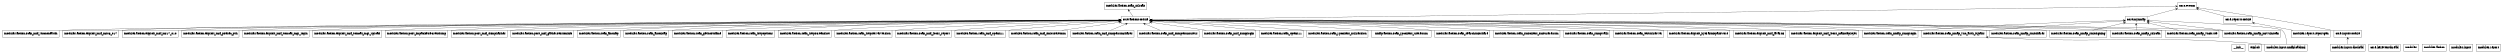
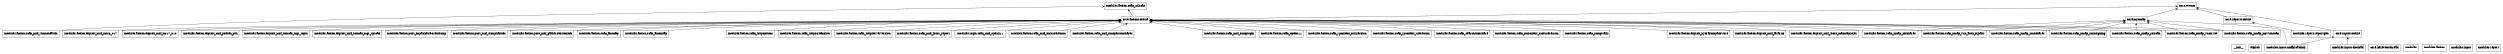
edge "modules.action.scan_msf_vncnoneauth" -> "core.actionModule": now "modules.action.scan_msf_vncnoneauth" -> "modules.action.scan_sslscan"
edge "modules.action.scan_nmap_smbshares" -> "core.mynmap": added
node "modules.action.scan_gethostname": removed
node "modules.action.scan_msf_openx11": label "modules.action.scan_msf_openx11" -> "modules.login.scan_msf_openx11"
node "modules.action.scan_msf_snmpenumusers": removed
node "nmap.action.scan_rpcclient_userenum": label "nmap.action.scan_rpcclient_userenum" -> "modules.action.scan_rpcclient_userenum"
node "modules.action.scan_testsslserver": removed
node "modules.action.scan_nmap_snmplogin": label "modules.action.scan_nmap_snmplogin" -> "modules.action.scan_nmap_nfsshares"
edge "modules.input.nmaploadxml" -> "modules.action.scan_nmap_vnc_auth_bypass": now "modules.input.nmaploadxml" -> "core.inputModule"
